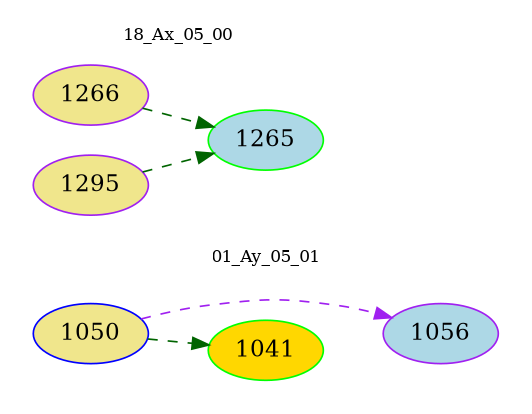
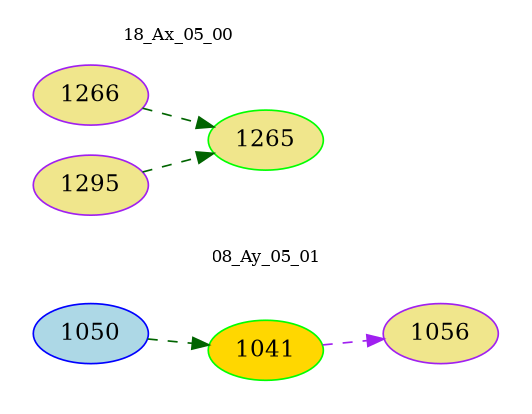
node "1265": fillcolor lightblue -> khaki
cluster "01_Ay_05_01": label "01_Ay_05_01" -> "08_Ay_05_01"
edge "1050" -> "1056": now "1041" -> "1056"
node "1050": fillcolor khaki -> lightblue
node "1056": fillcolor lightblue -> khaki
